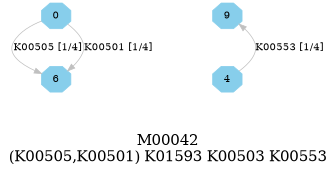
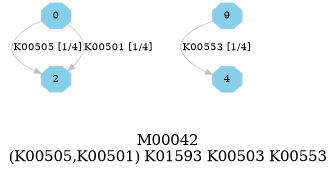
edge "4" -> "9": reversed
node "6": label "6" -> "2"
